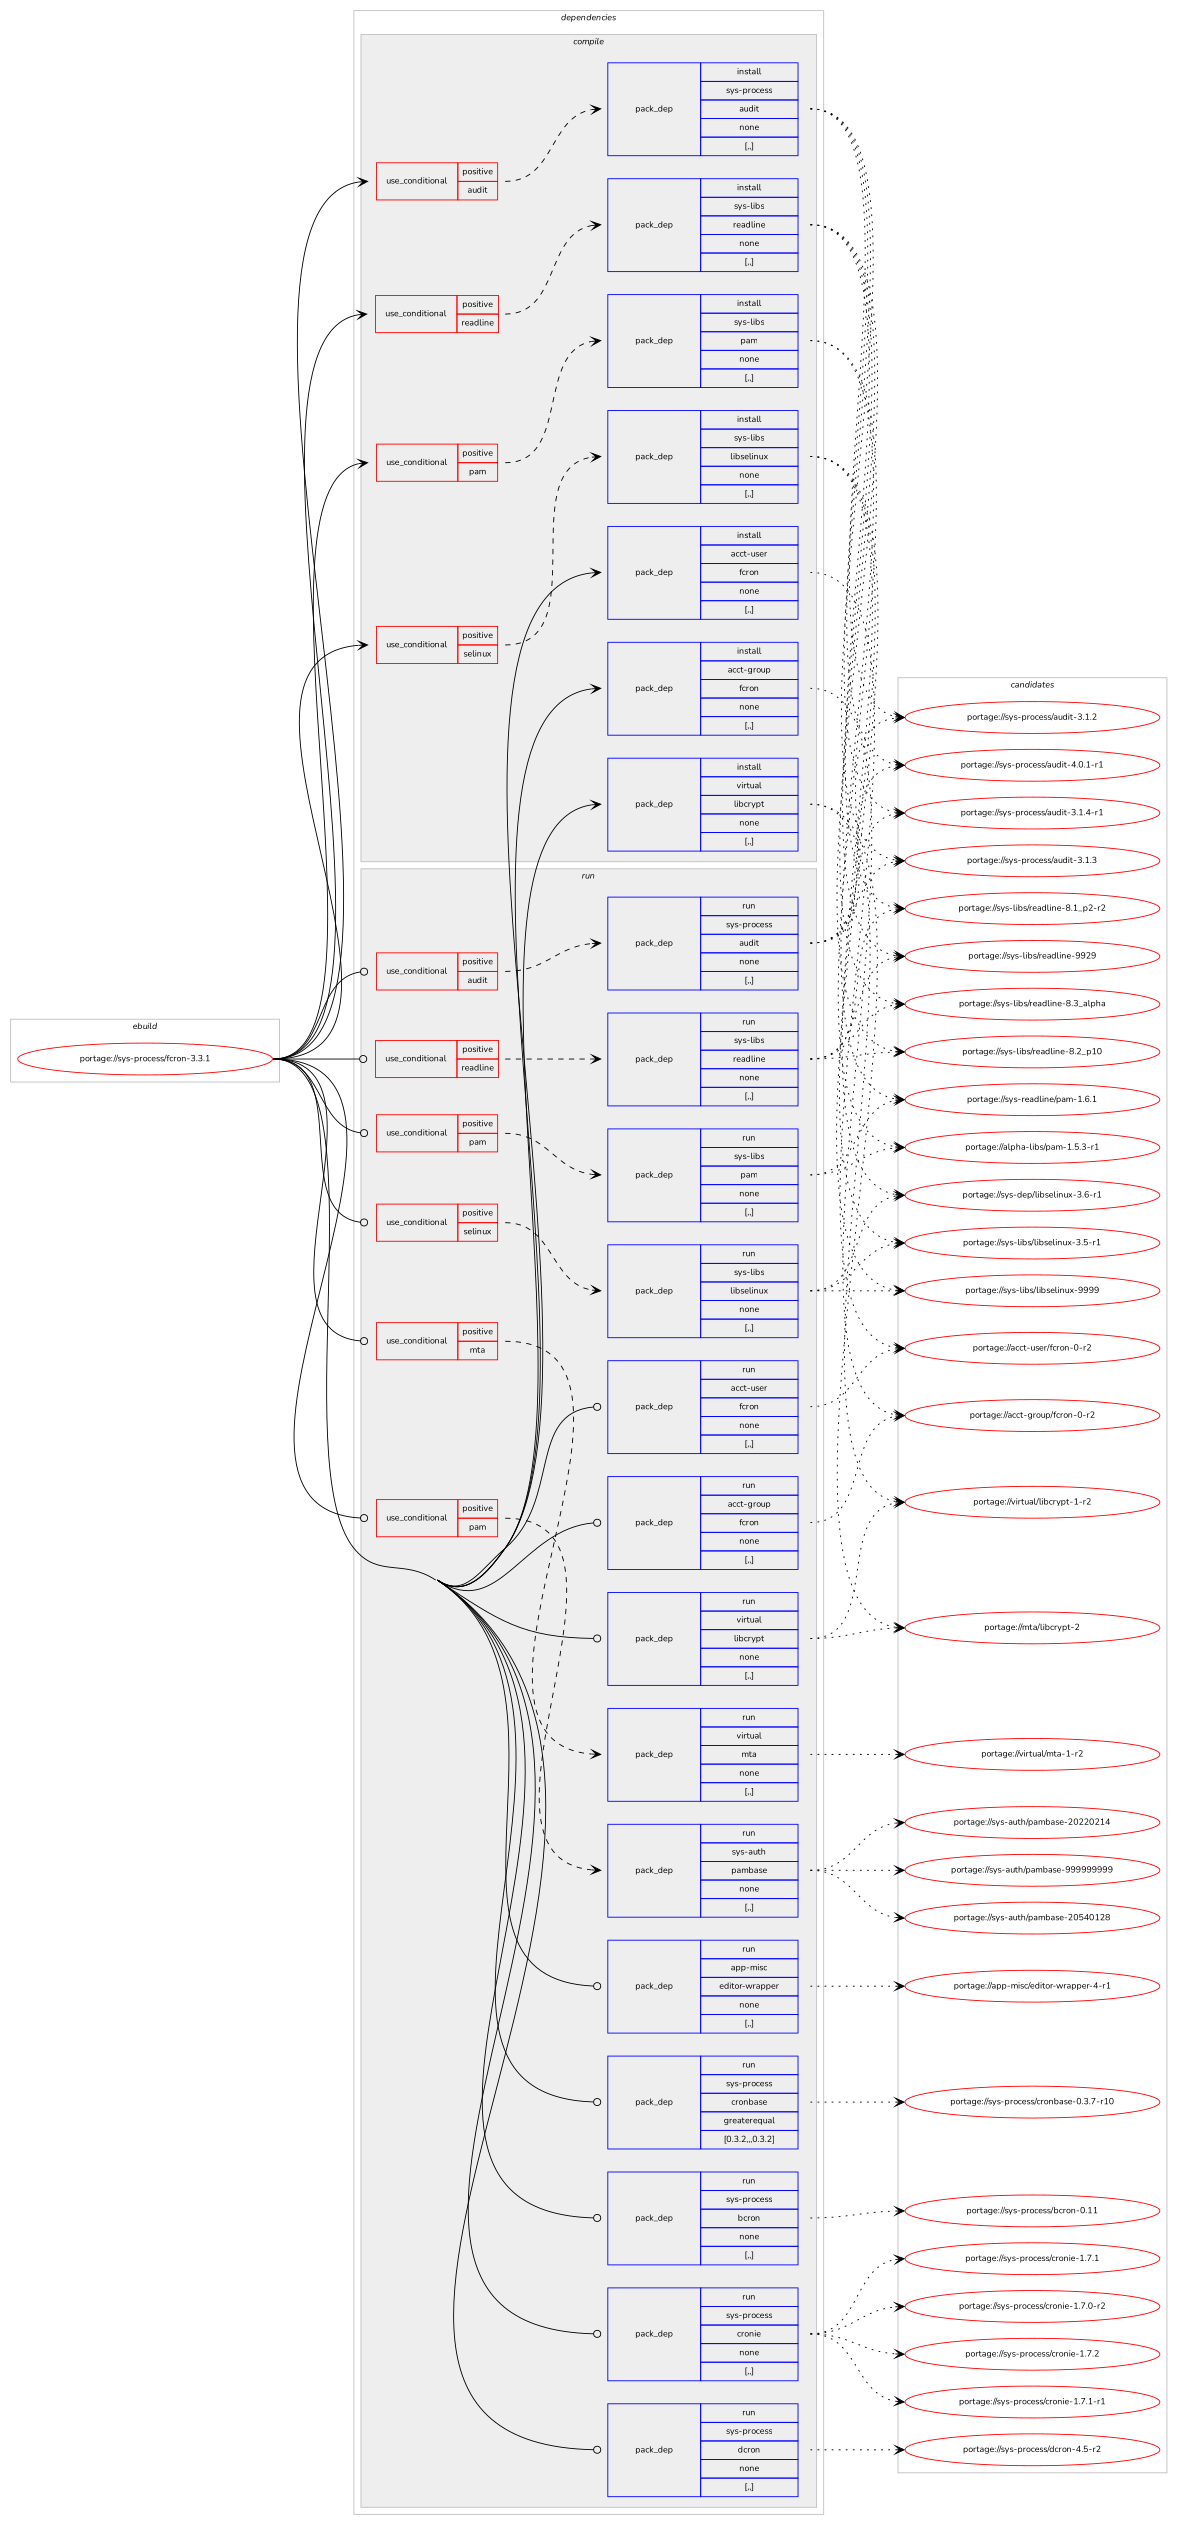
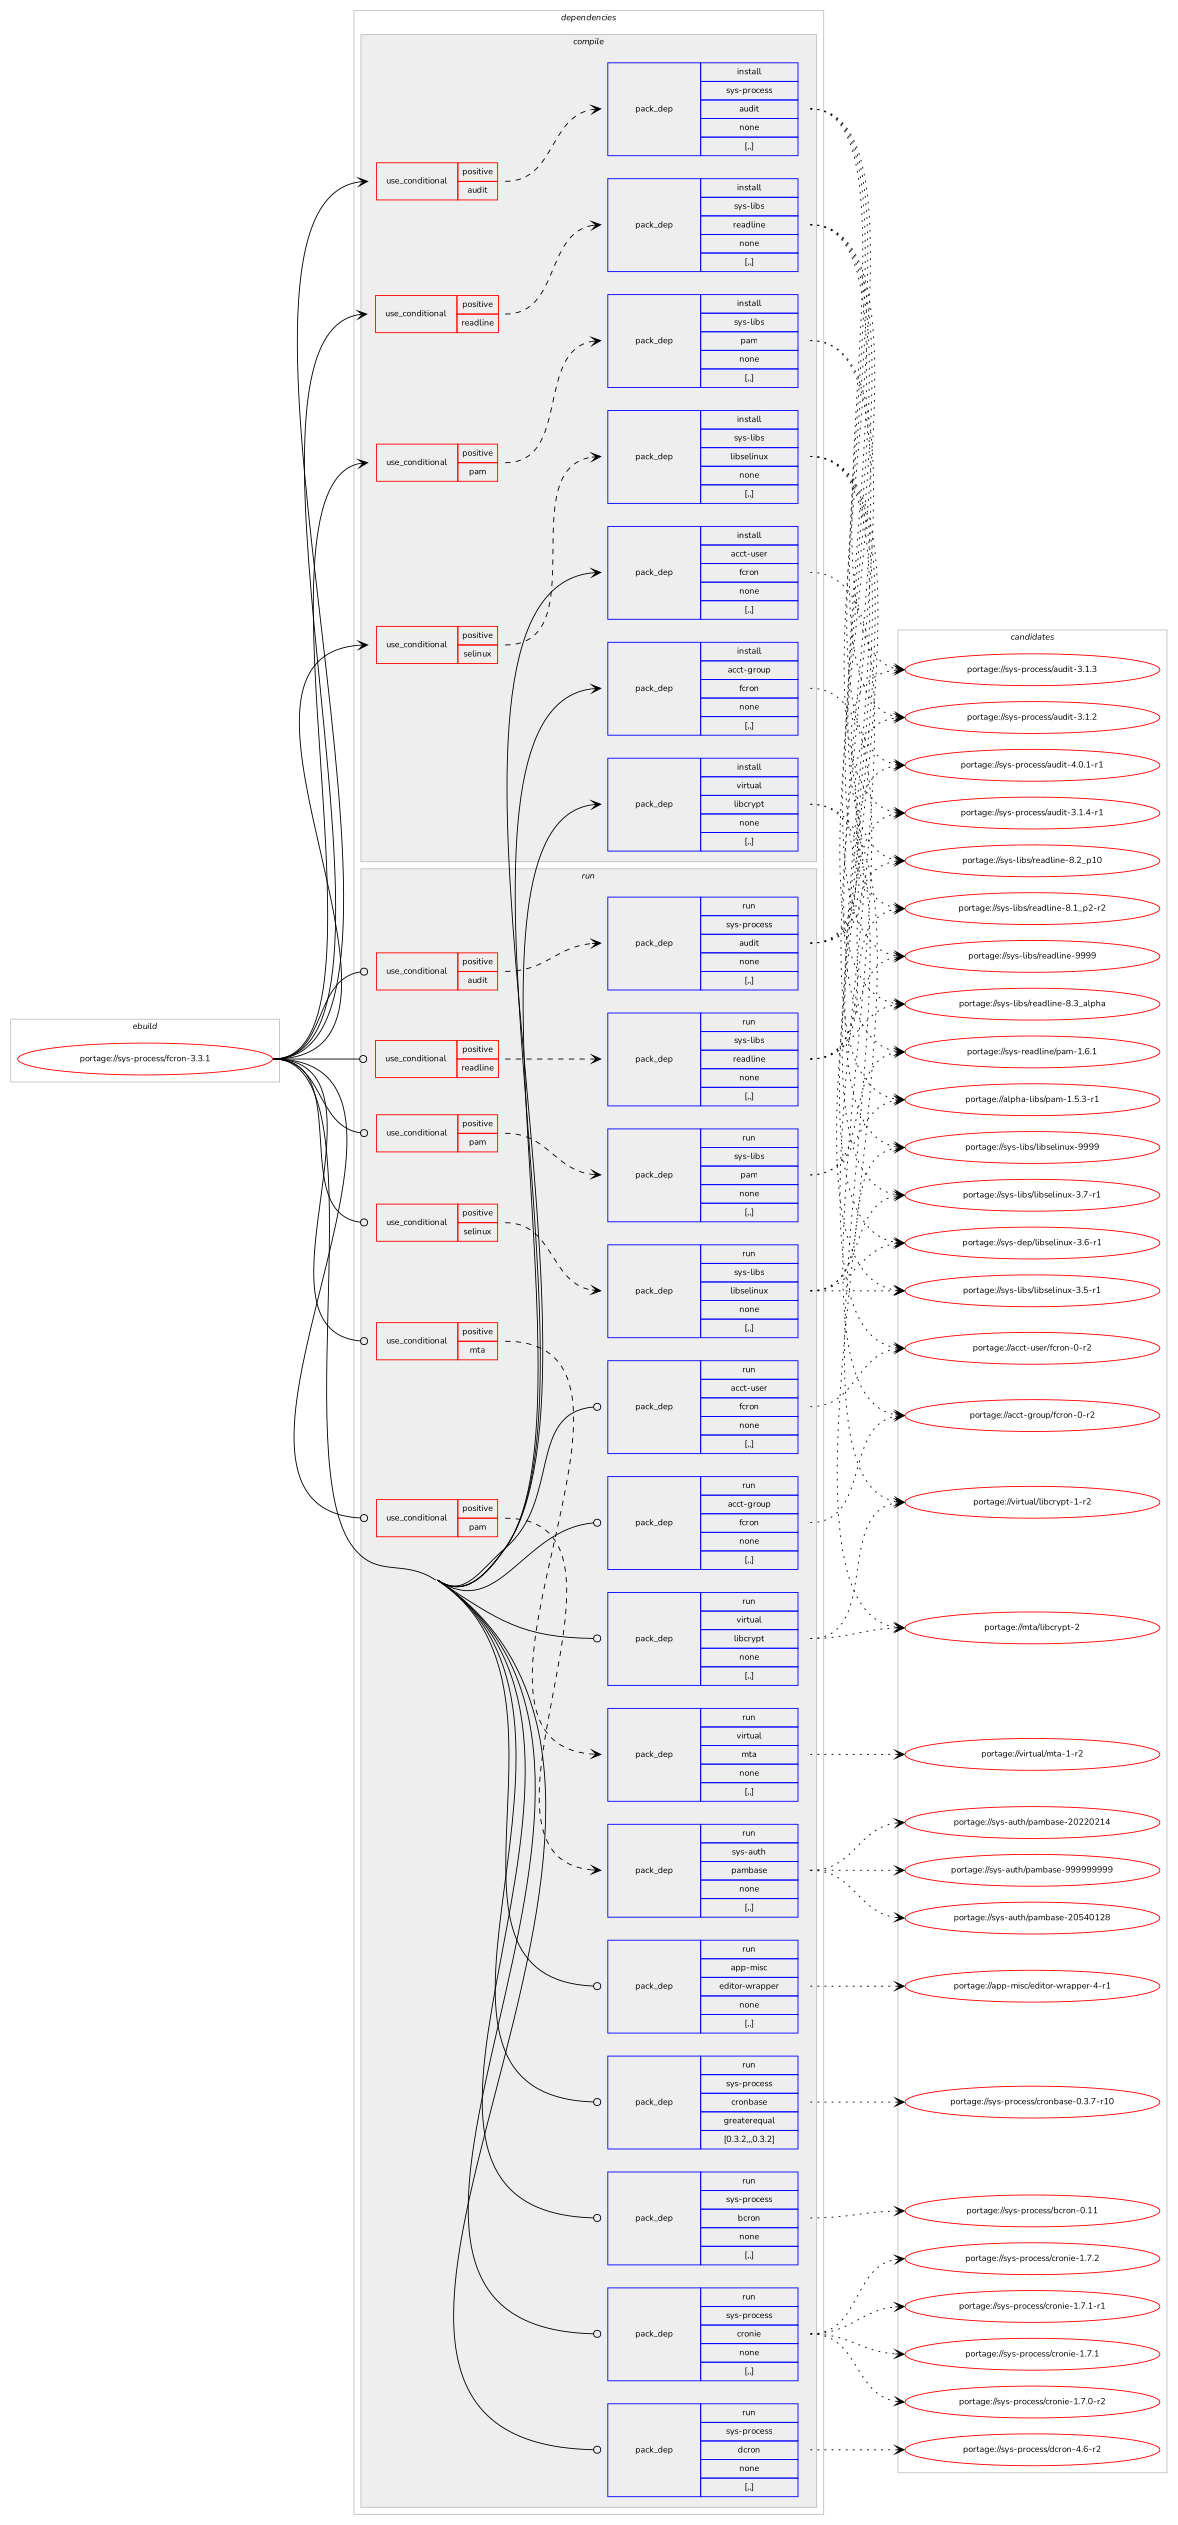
node "portage://sys-libs/readline-9929": label "portage://sys-libs/readline-9929" -> "portage://sys-libs/readline-9999"
node "portage://sys-libs/libselinux-3.7-r1": added
node "portage://sys-process/dcron-4.5-r2": label "portage://sys-process/dcron-4.5-r2" -> "portage://sys-process/dcron-4.6-r2"
